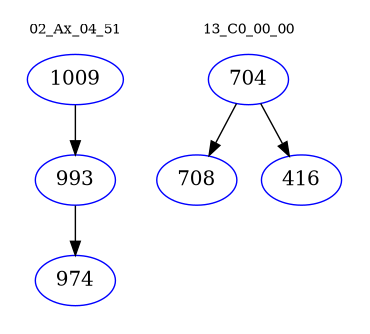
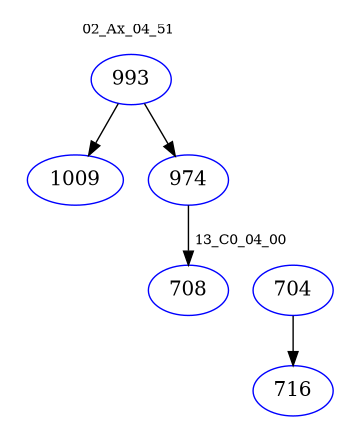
cluster "13_C0_00_00": label "13_C0_00_00" -> "13_C0_04_00"
edge "1009" -> "993": reversed
edge "704" -> "708": now "974" -> "708"
node "416": label "416" -> "716"
